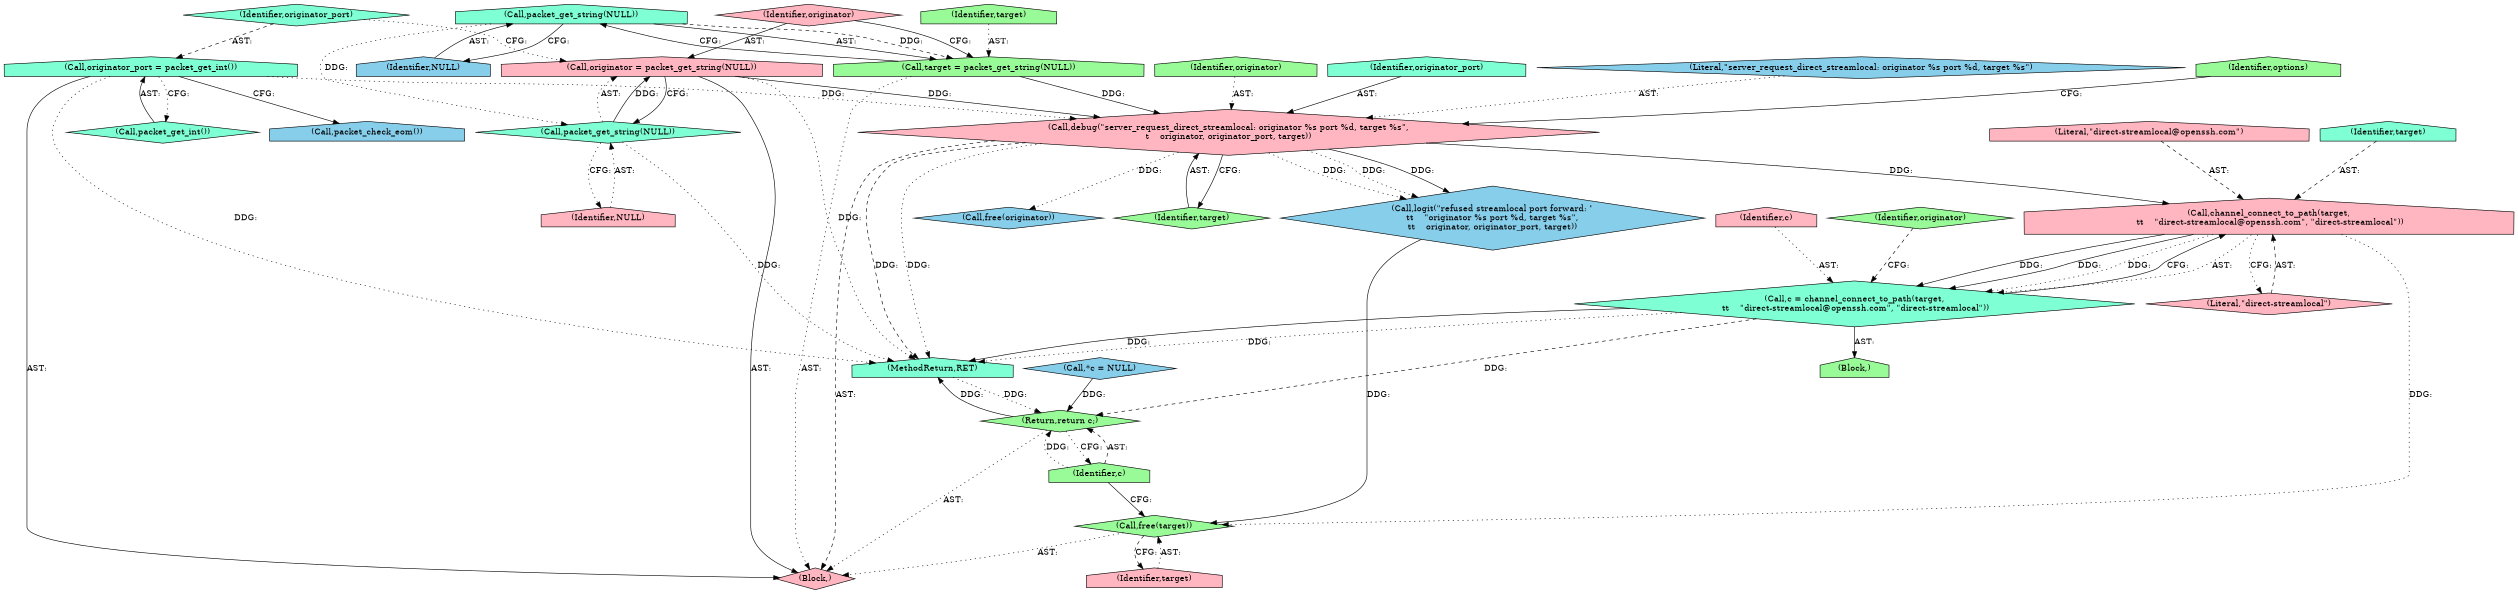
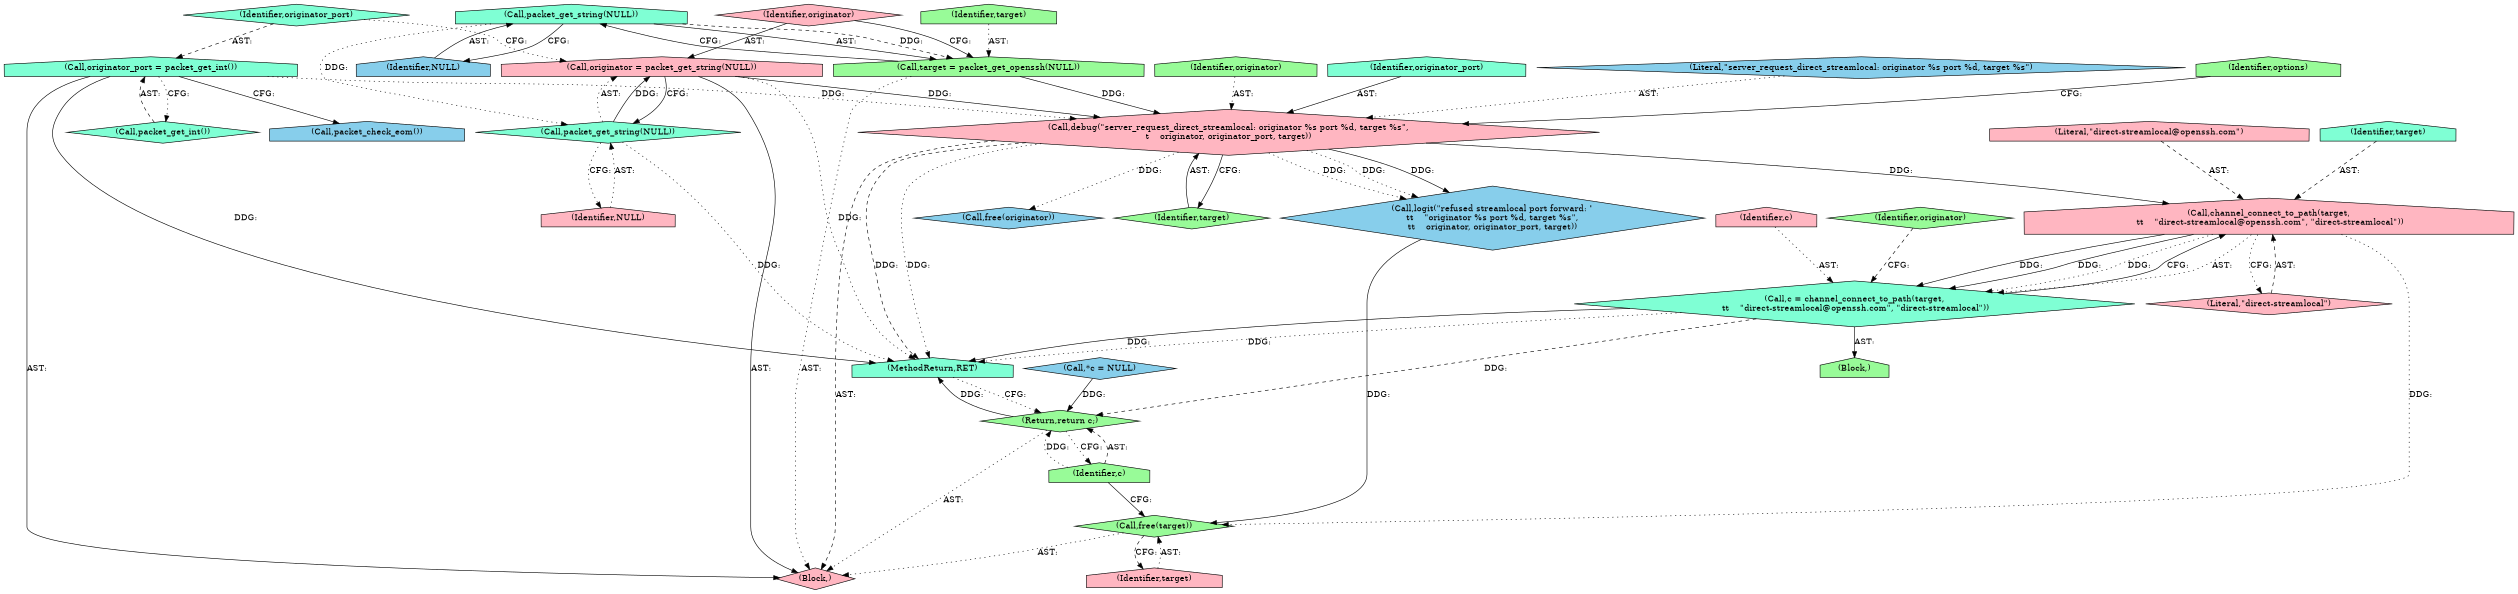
node "(Call,target = packet_get_string(NULL))": label "(Call,target = packet_get_string(NULL))" -> "(Call,target = packet_get_openssh(NULL))"
edge "(Call,packet_get_int())" -> "(Call,originator_port = packet_get_int())": style solid -> dashed
edge "(Call,originator_port = packet_get_int())" -> "(MethodReturn,RET)": style dotted -> solid
edge "(MethodReturn,RET)" -> "(Return,return c;)": label "DDG: " -> "CFG: "
